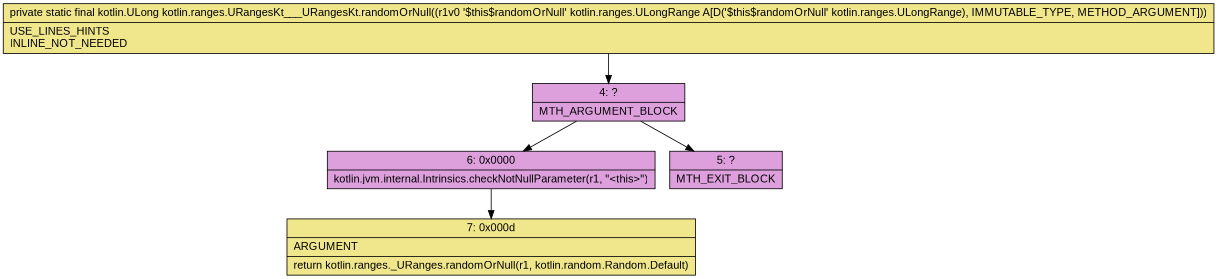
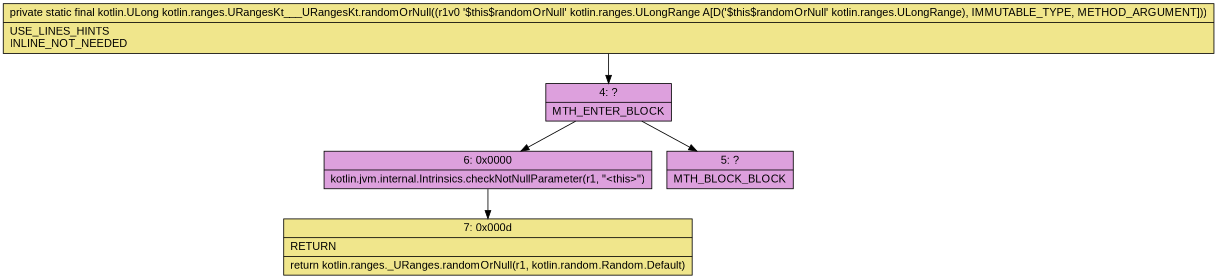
node "4: ?": text "MTH_ARGUMENT_BLOCK" -> "MTH_ENTER_BLOCK"
node "5: ?": text "MTH_EXIT_BLOCK" -> "MTH_BLOCK_BLOCK"
node "7: 0x000d": text "ARGUMENT" -> "RETURN"
